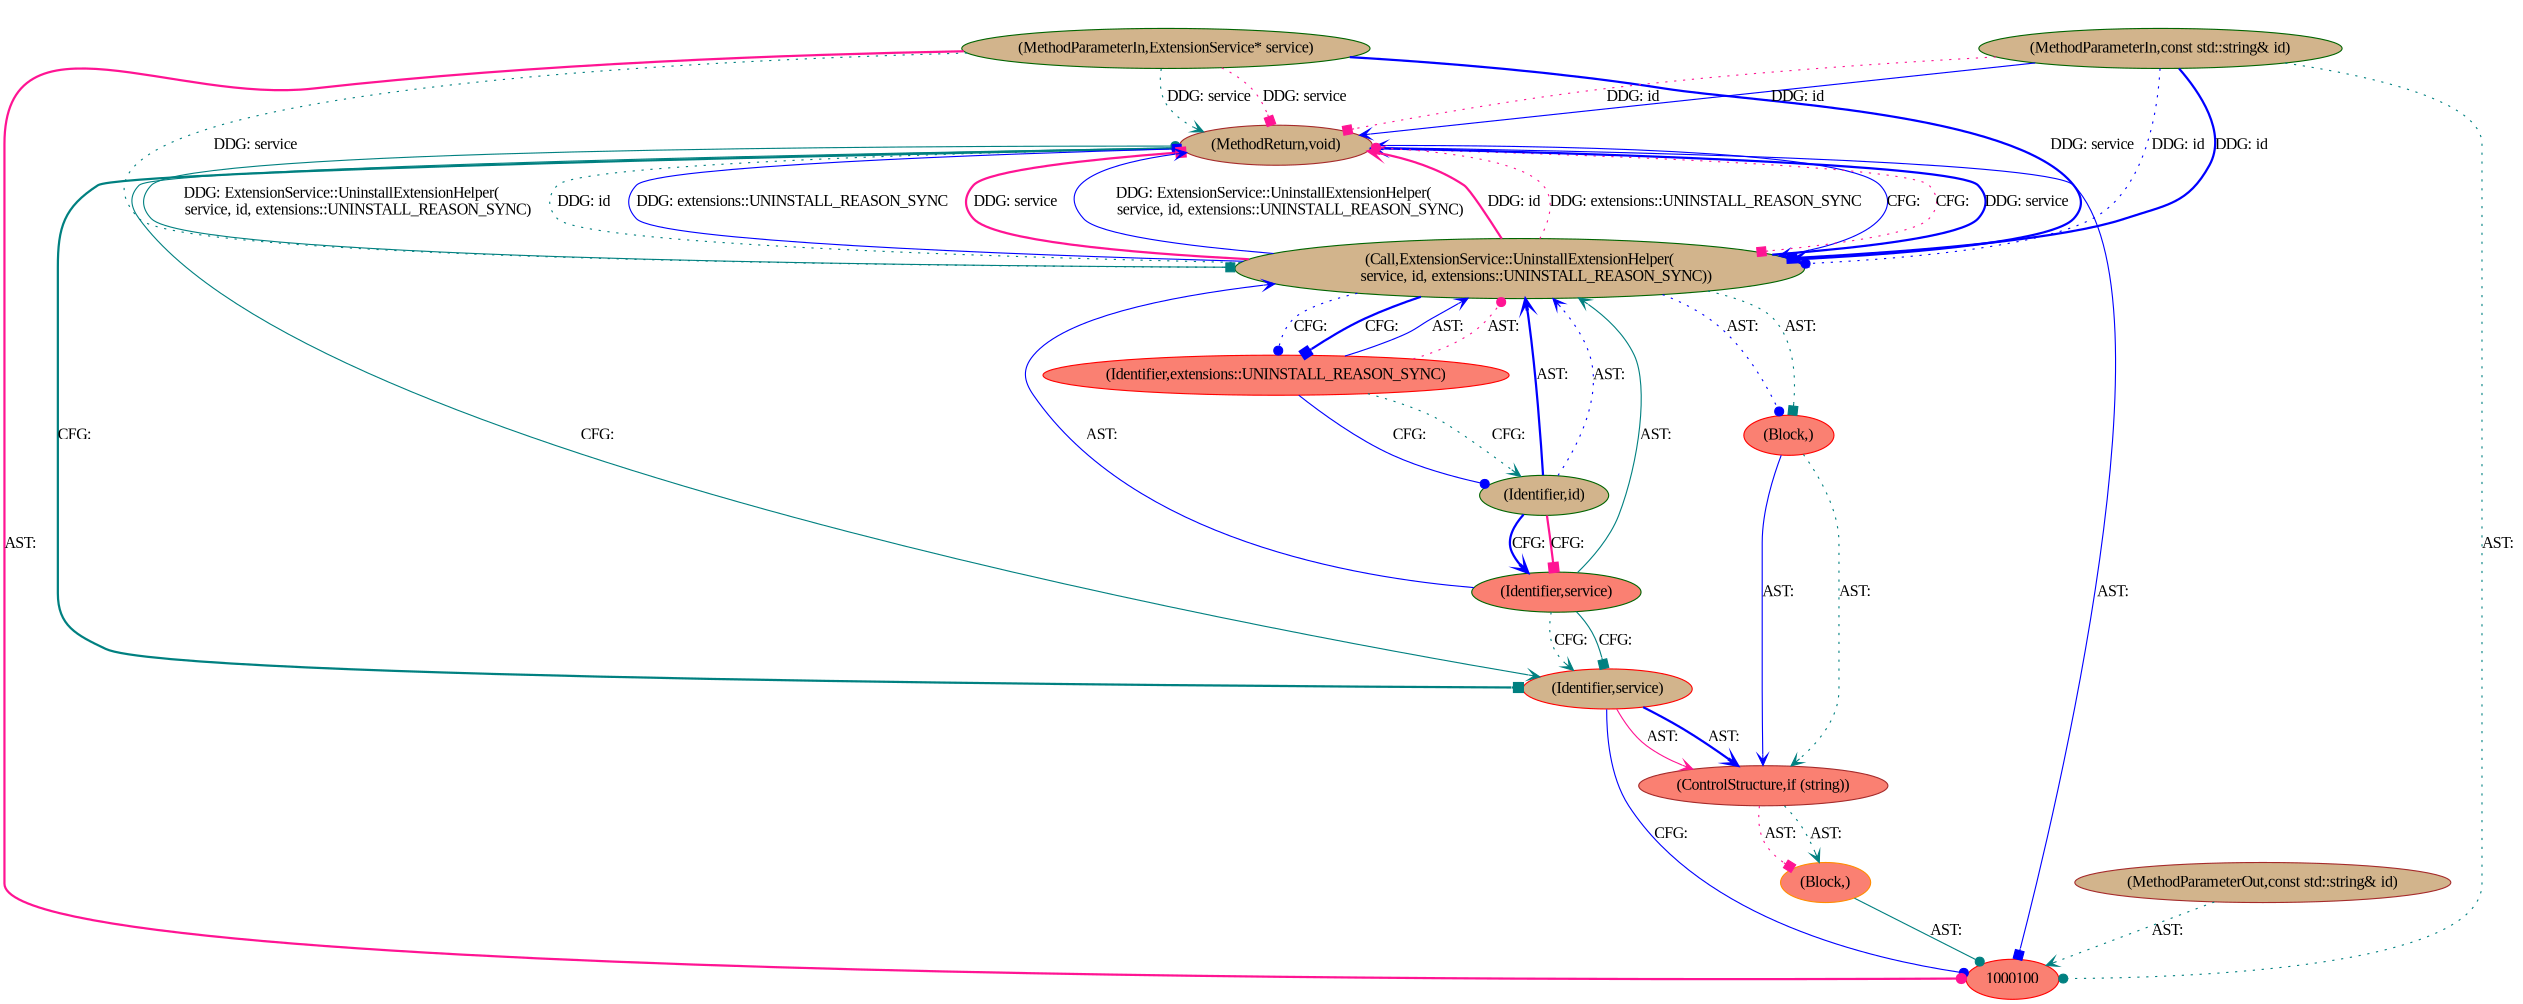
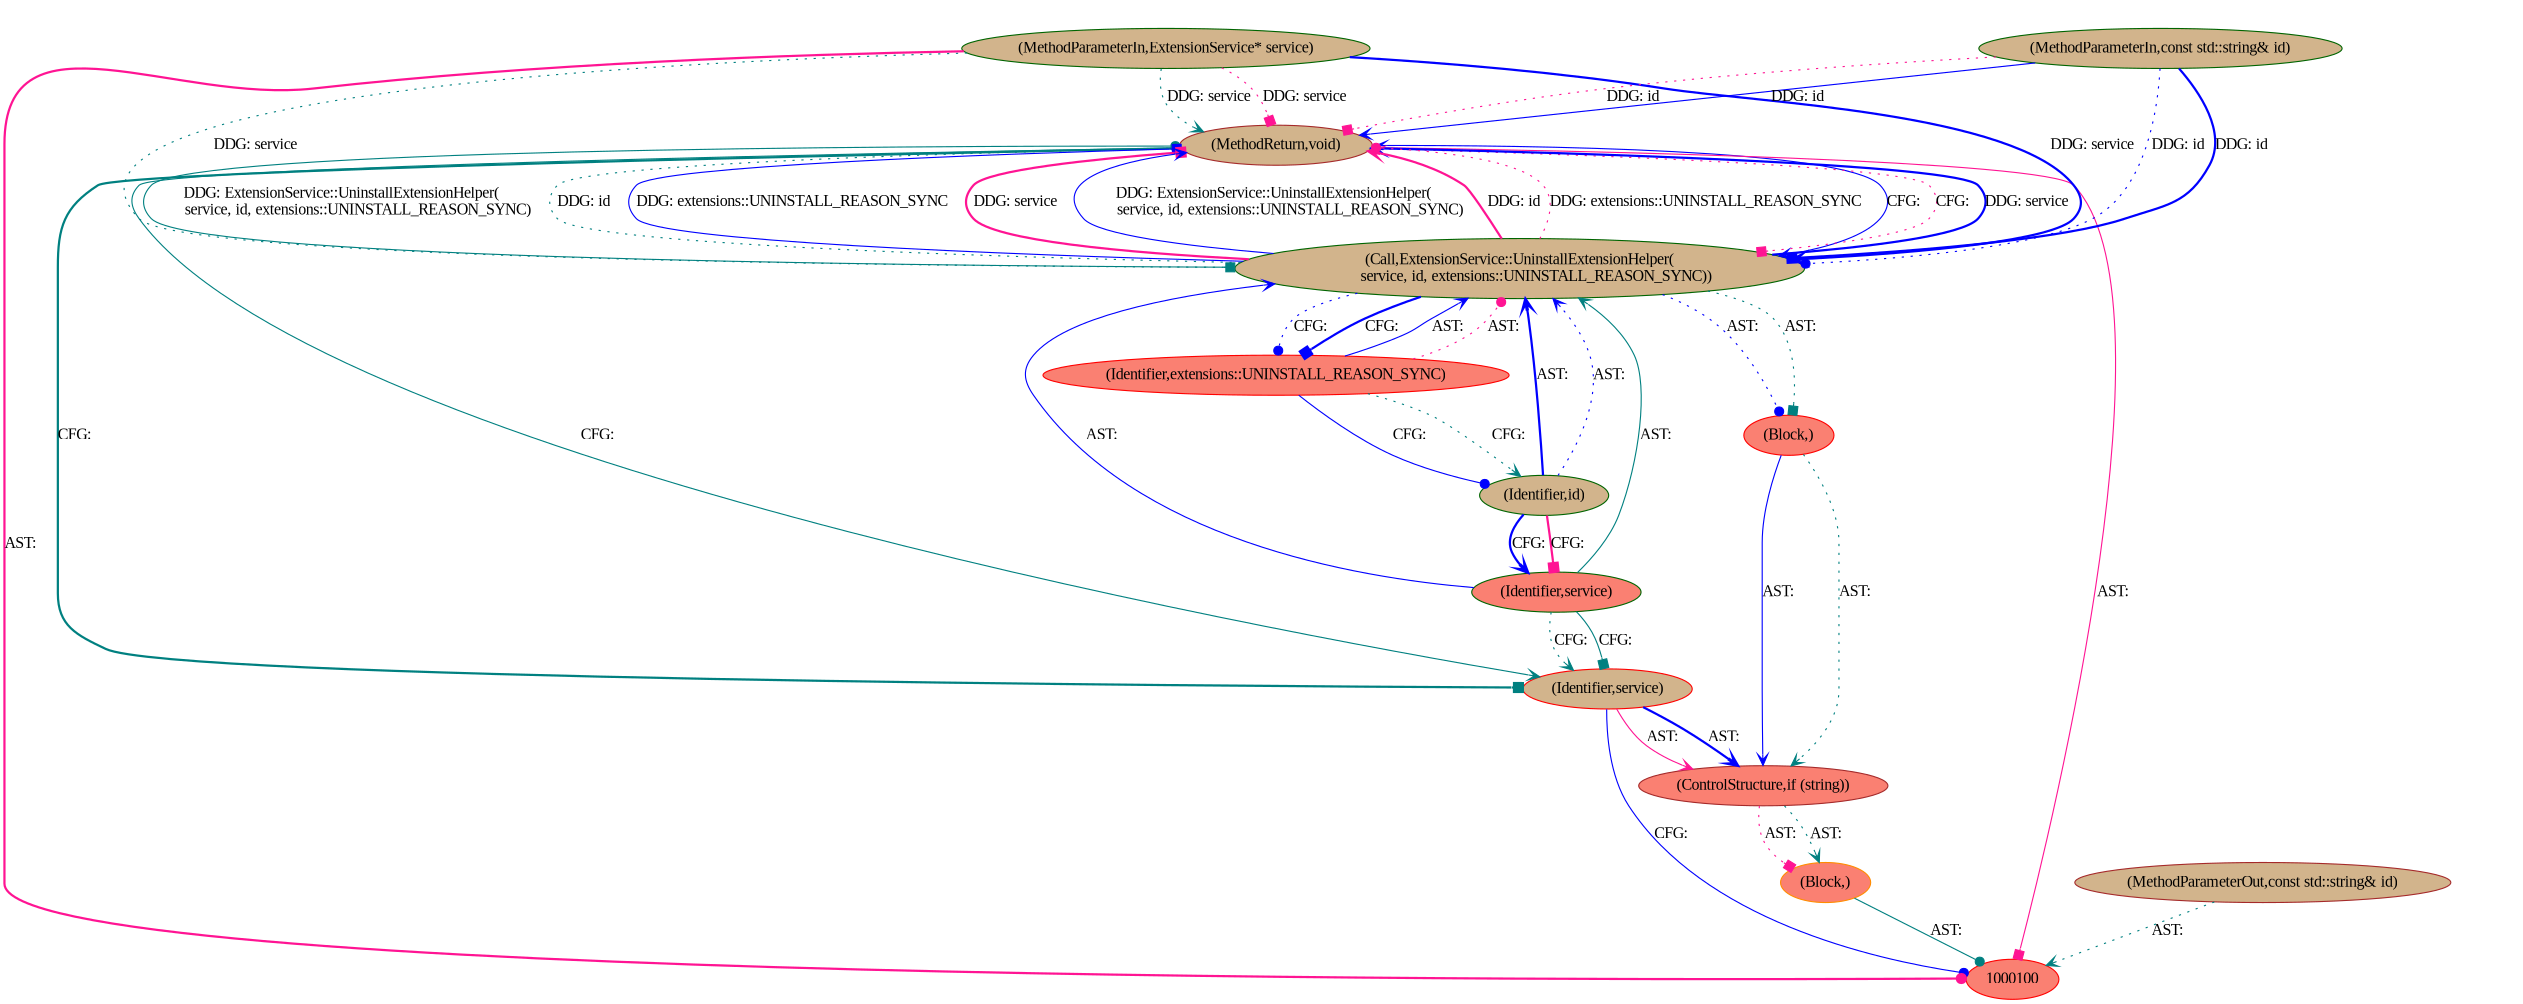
edge "(MethodReturn,void)" -> "1000100": color blue -> deeppink
edge "(MethodParameterIn,const std::string& id)" -> "1000100": removed, label "AST:"
